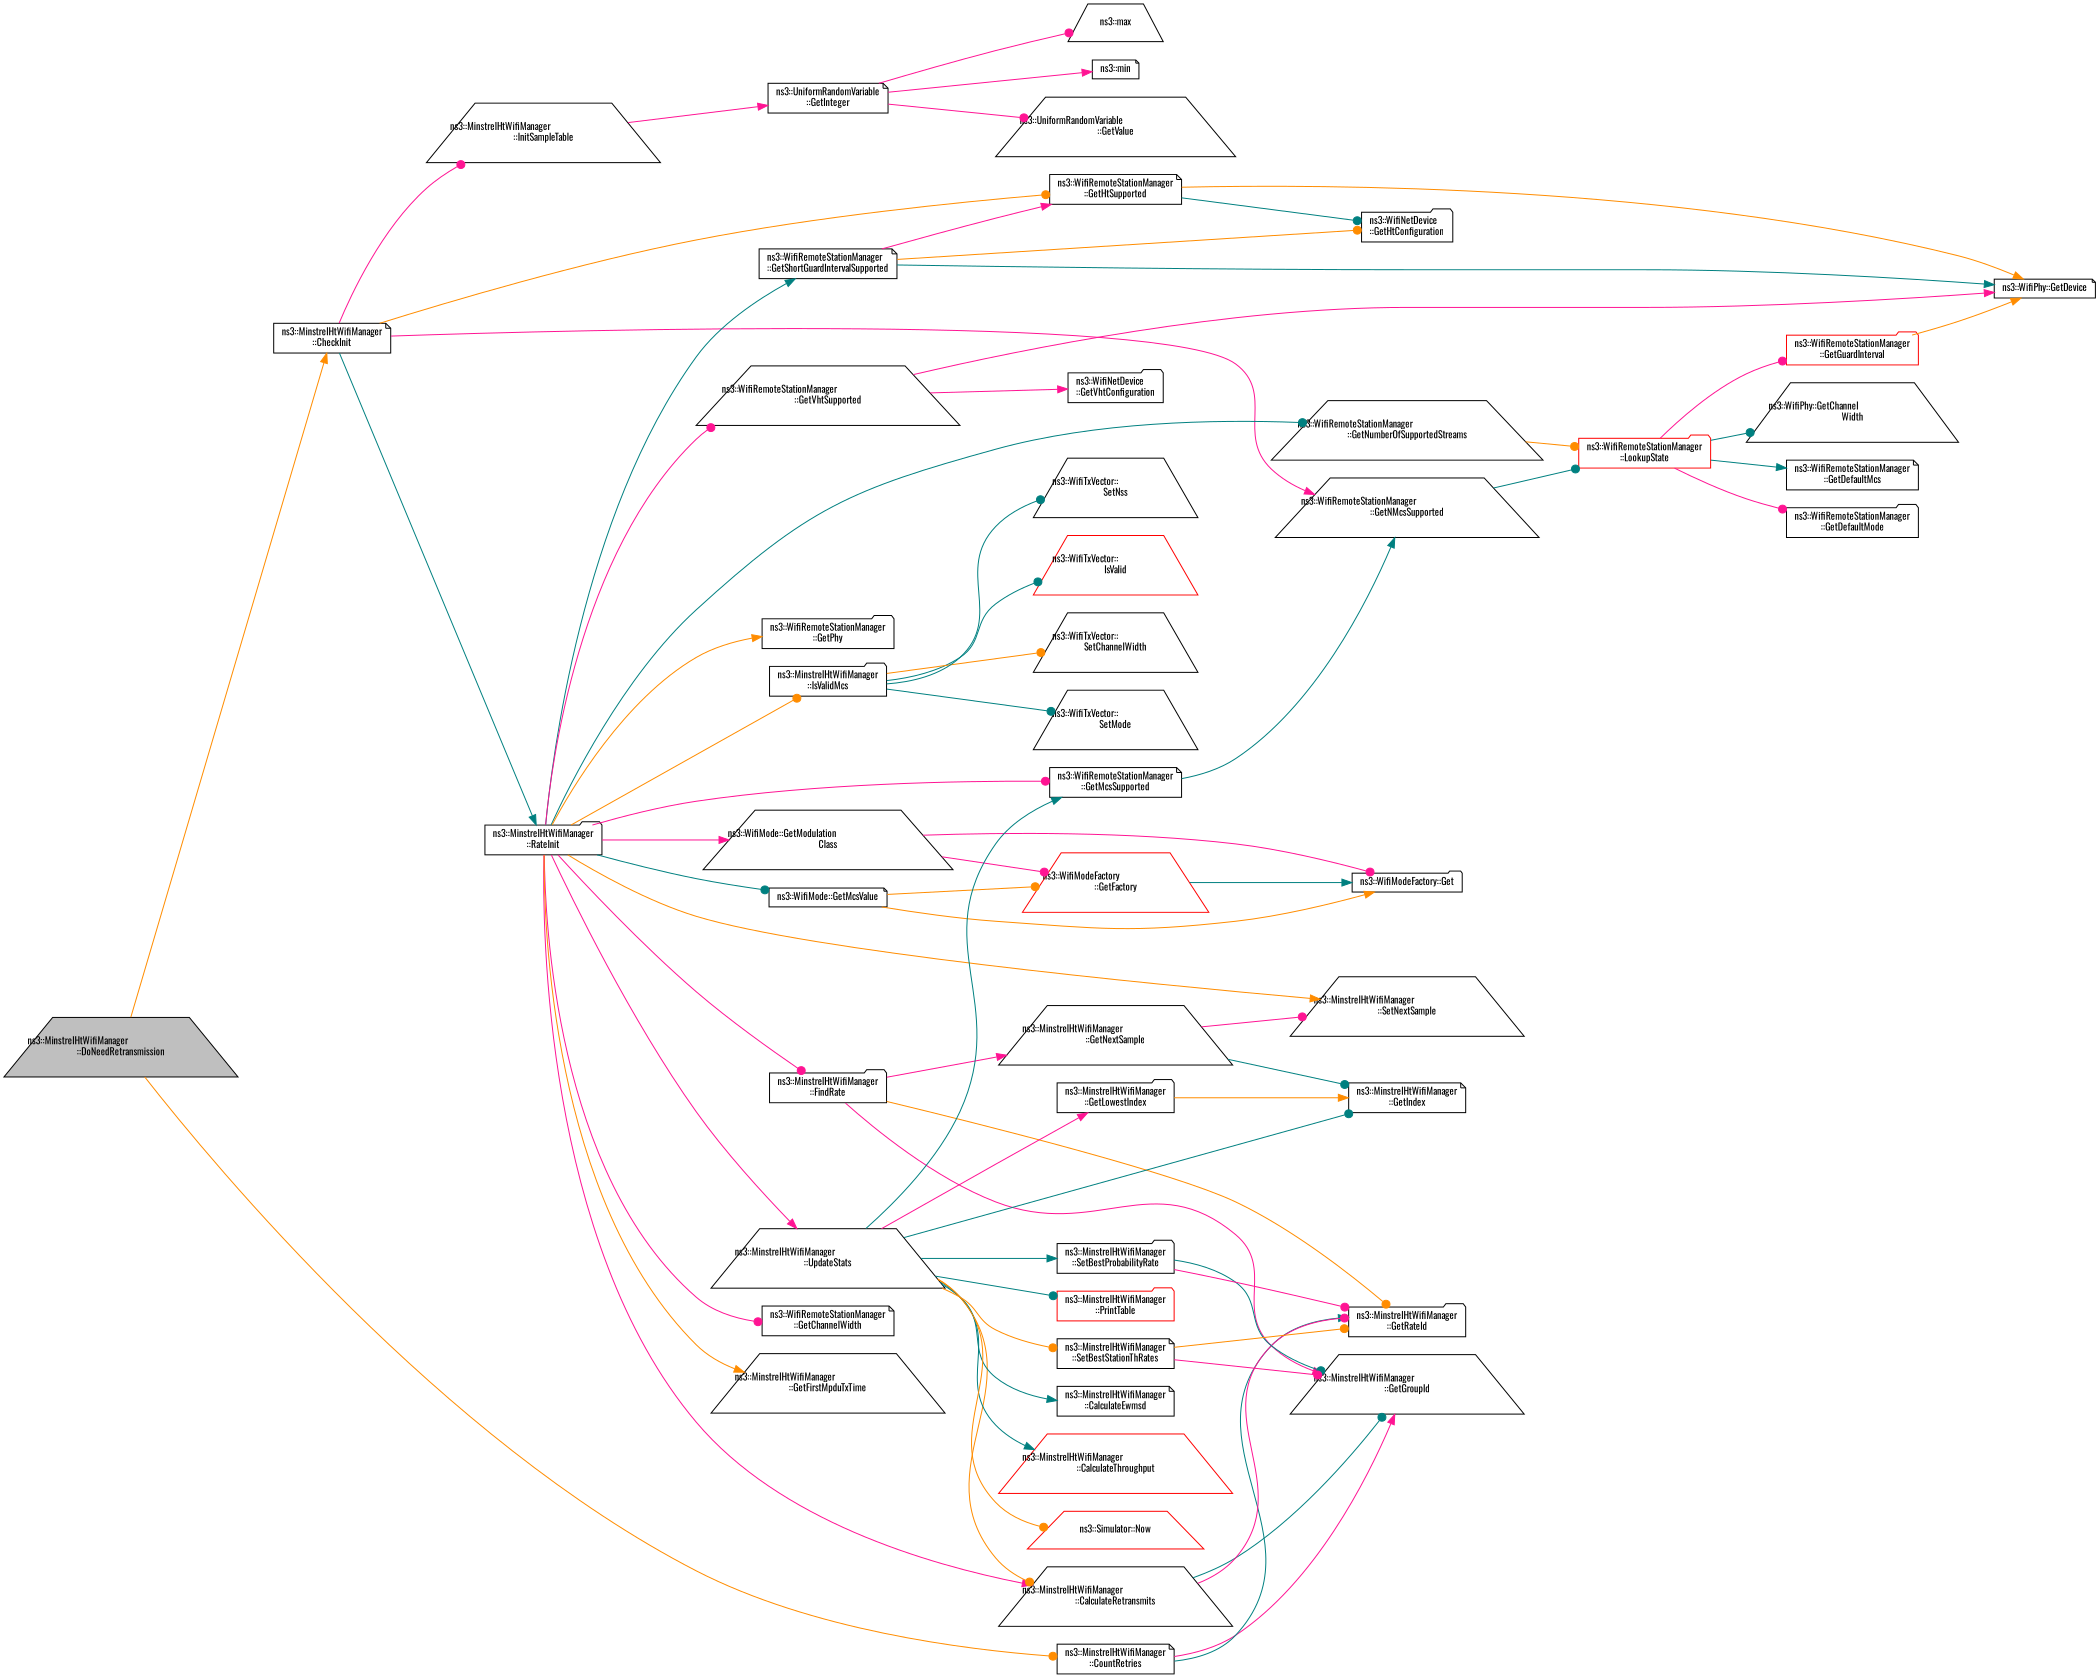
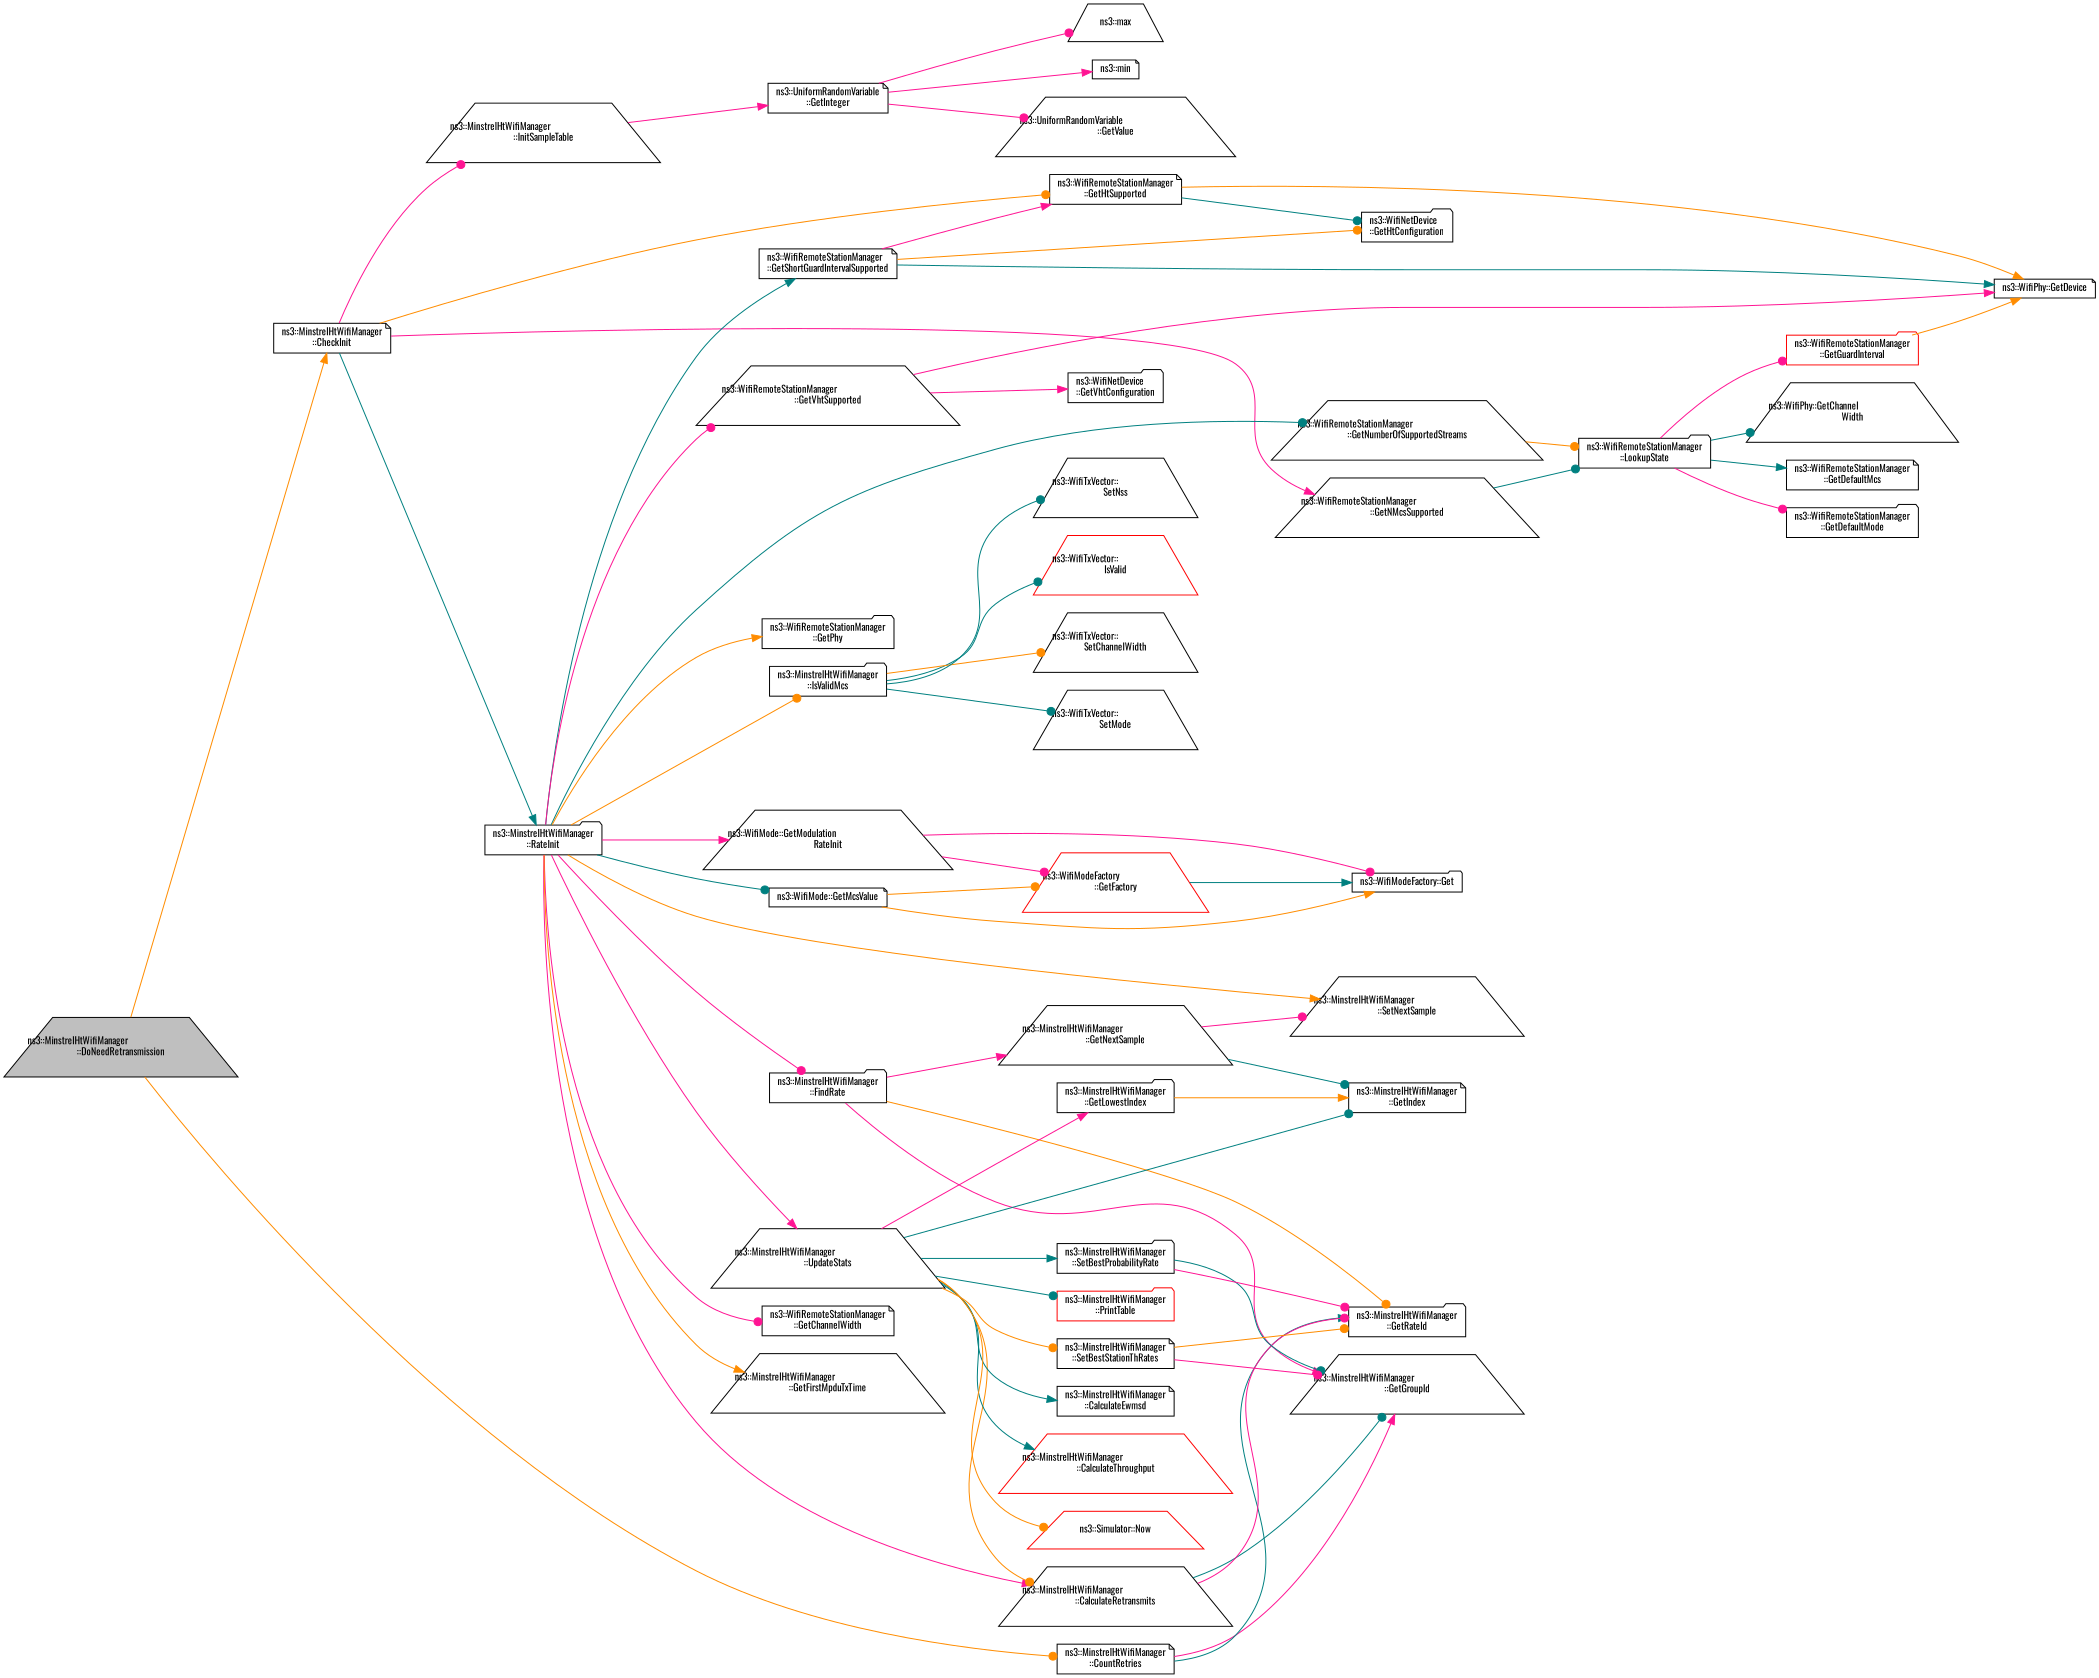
node "ns3::WifiRemoteStationManager ::LookupState": color red -> black
node "ns3::WifiRemoteStationManager ::GetMcsSupported": removed
node "ns3::WifiMode::GetModulation Class": label "ns3::WifiMode::GetModulation Class" -> "ns3::WifiMode::GetModulation RateInit"
